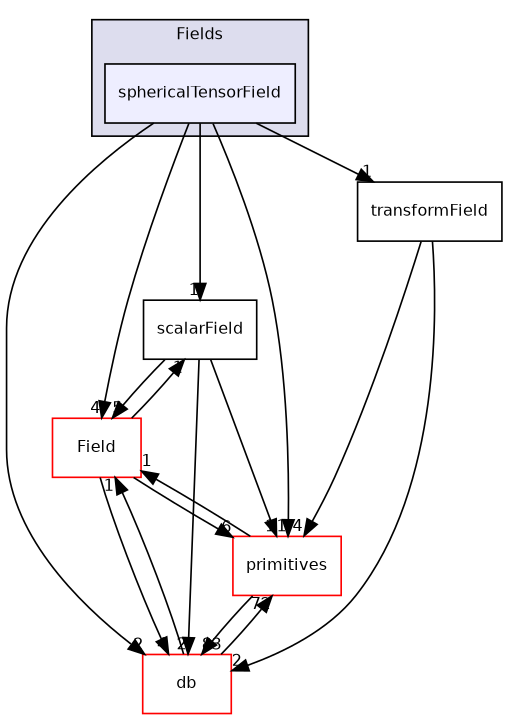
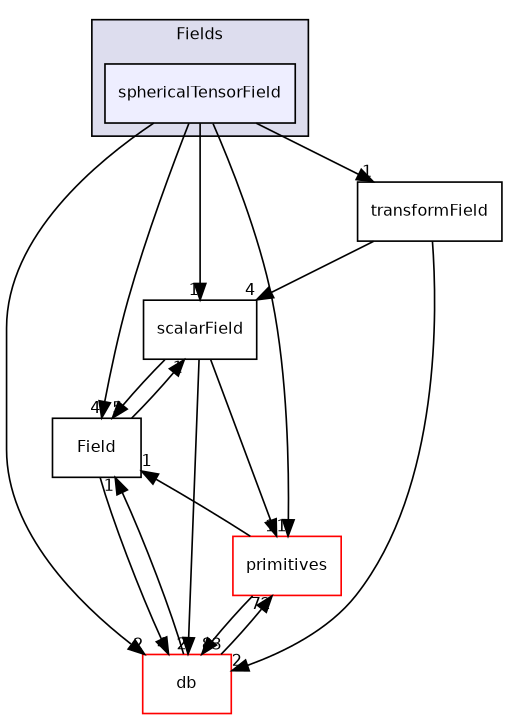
edge "transformField" -> "primitives": now "transformField" -> "scalarField"
node "Field": color red -> black
edge "Field" -> "primitives": removed
